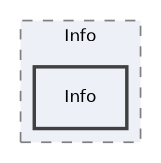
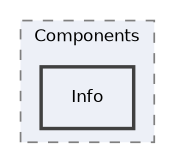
cluster "Info": label "Info" -> "Components"
